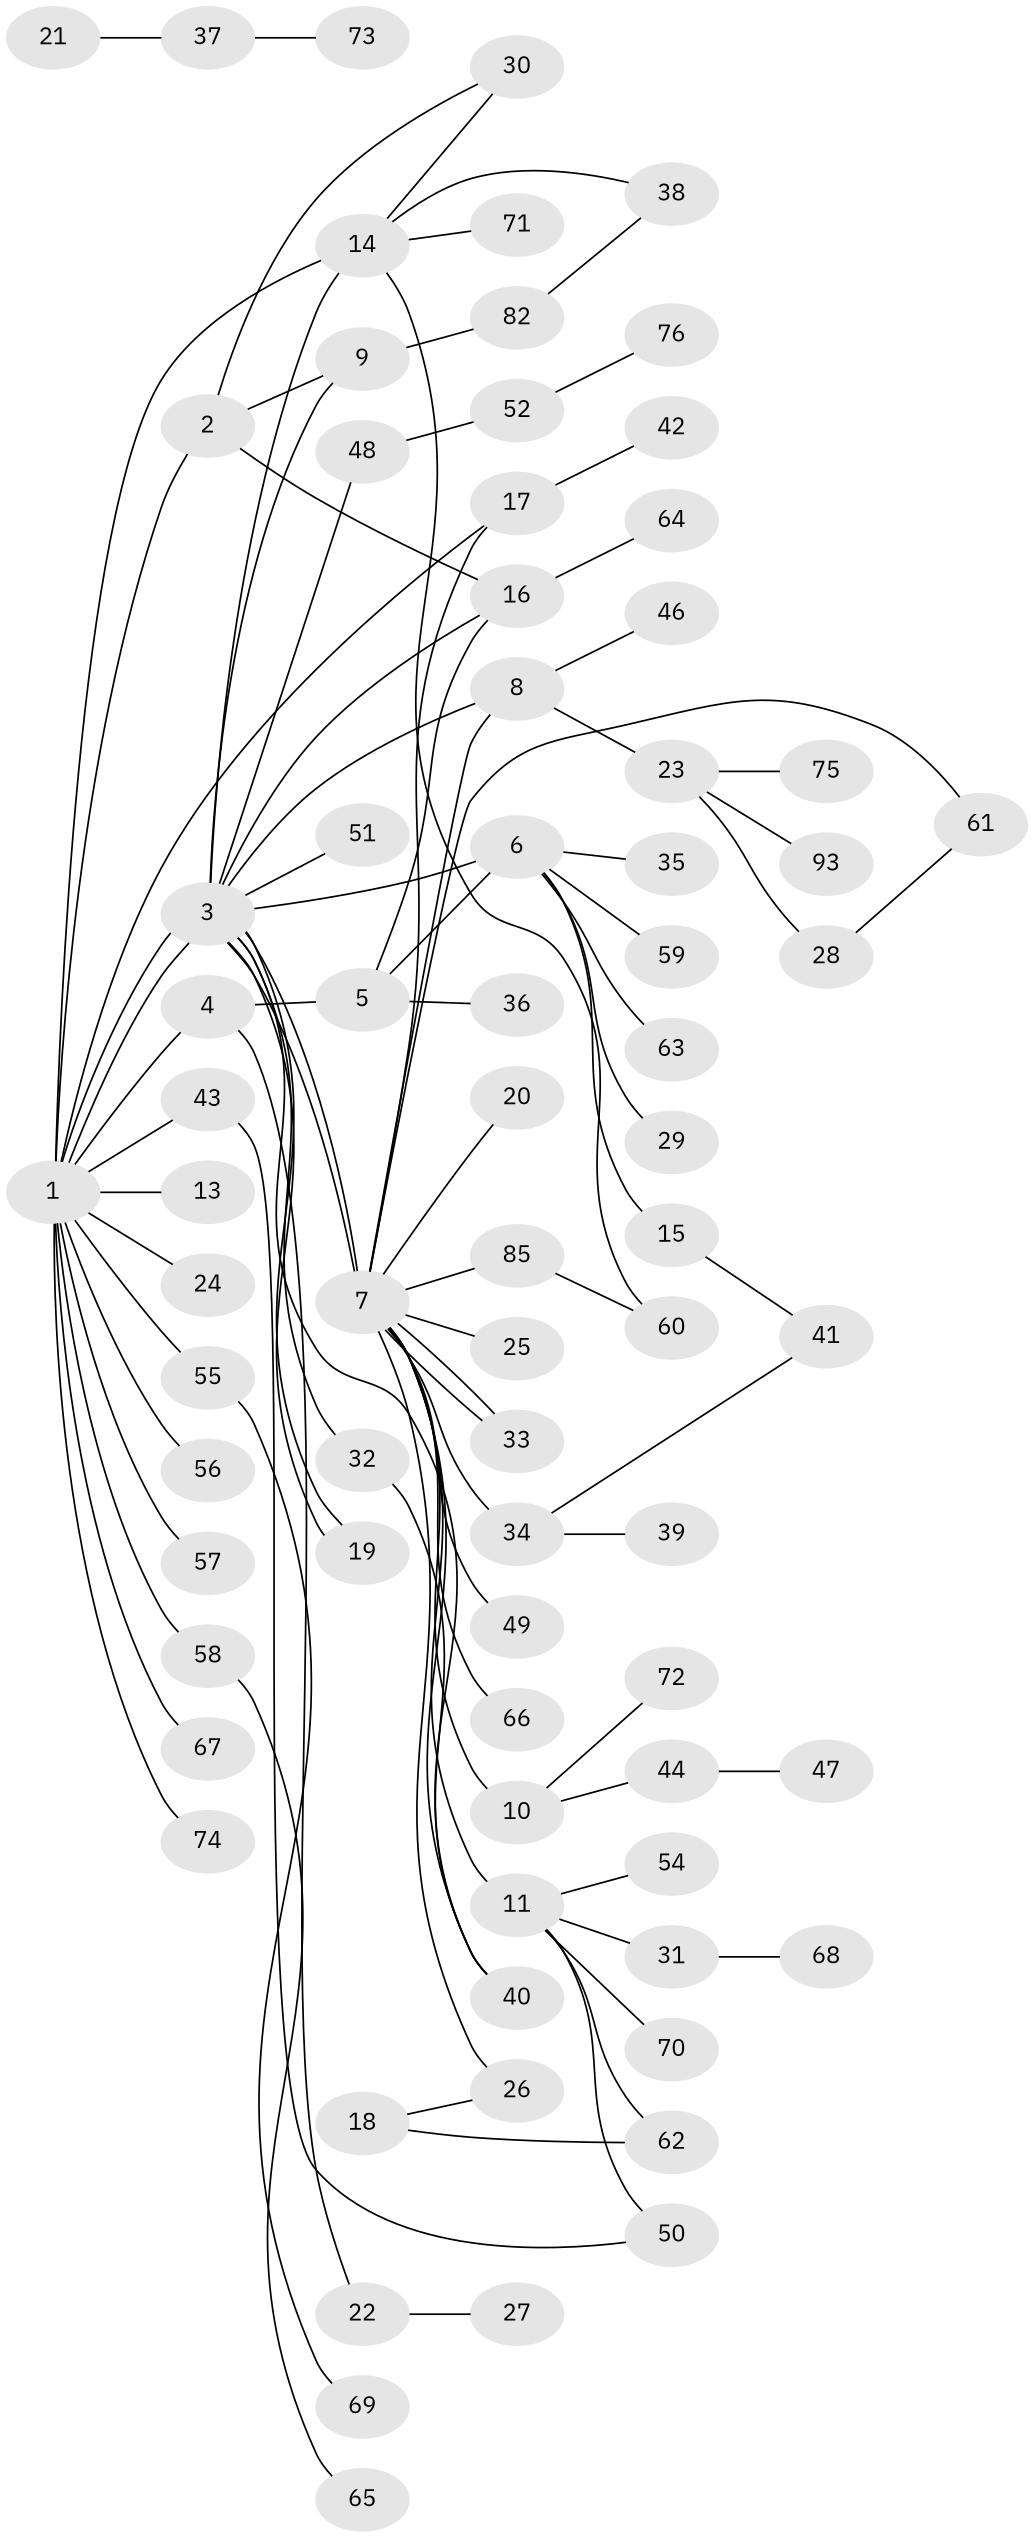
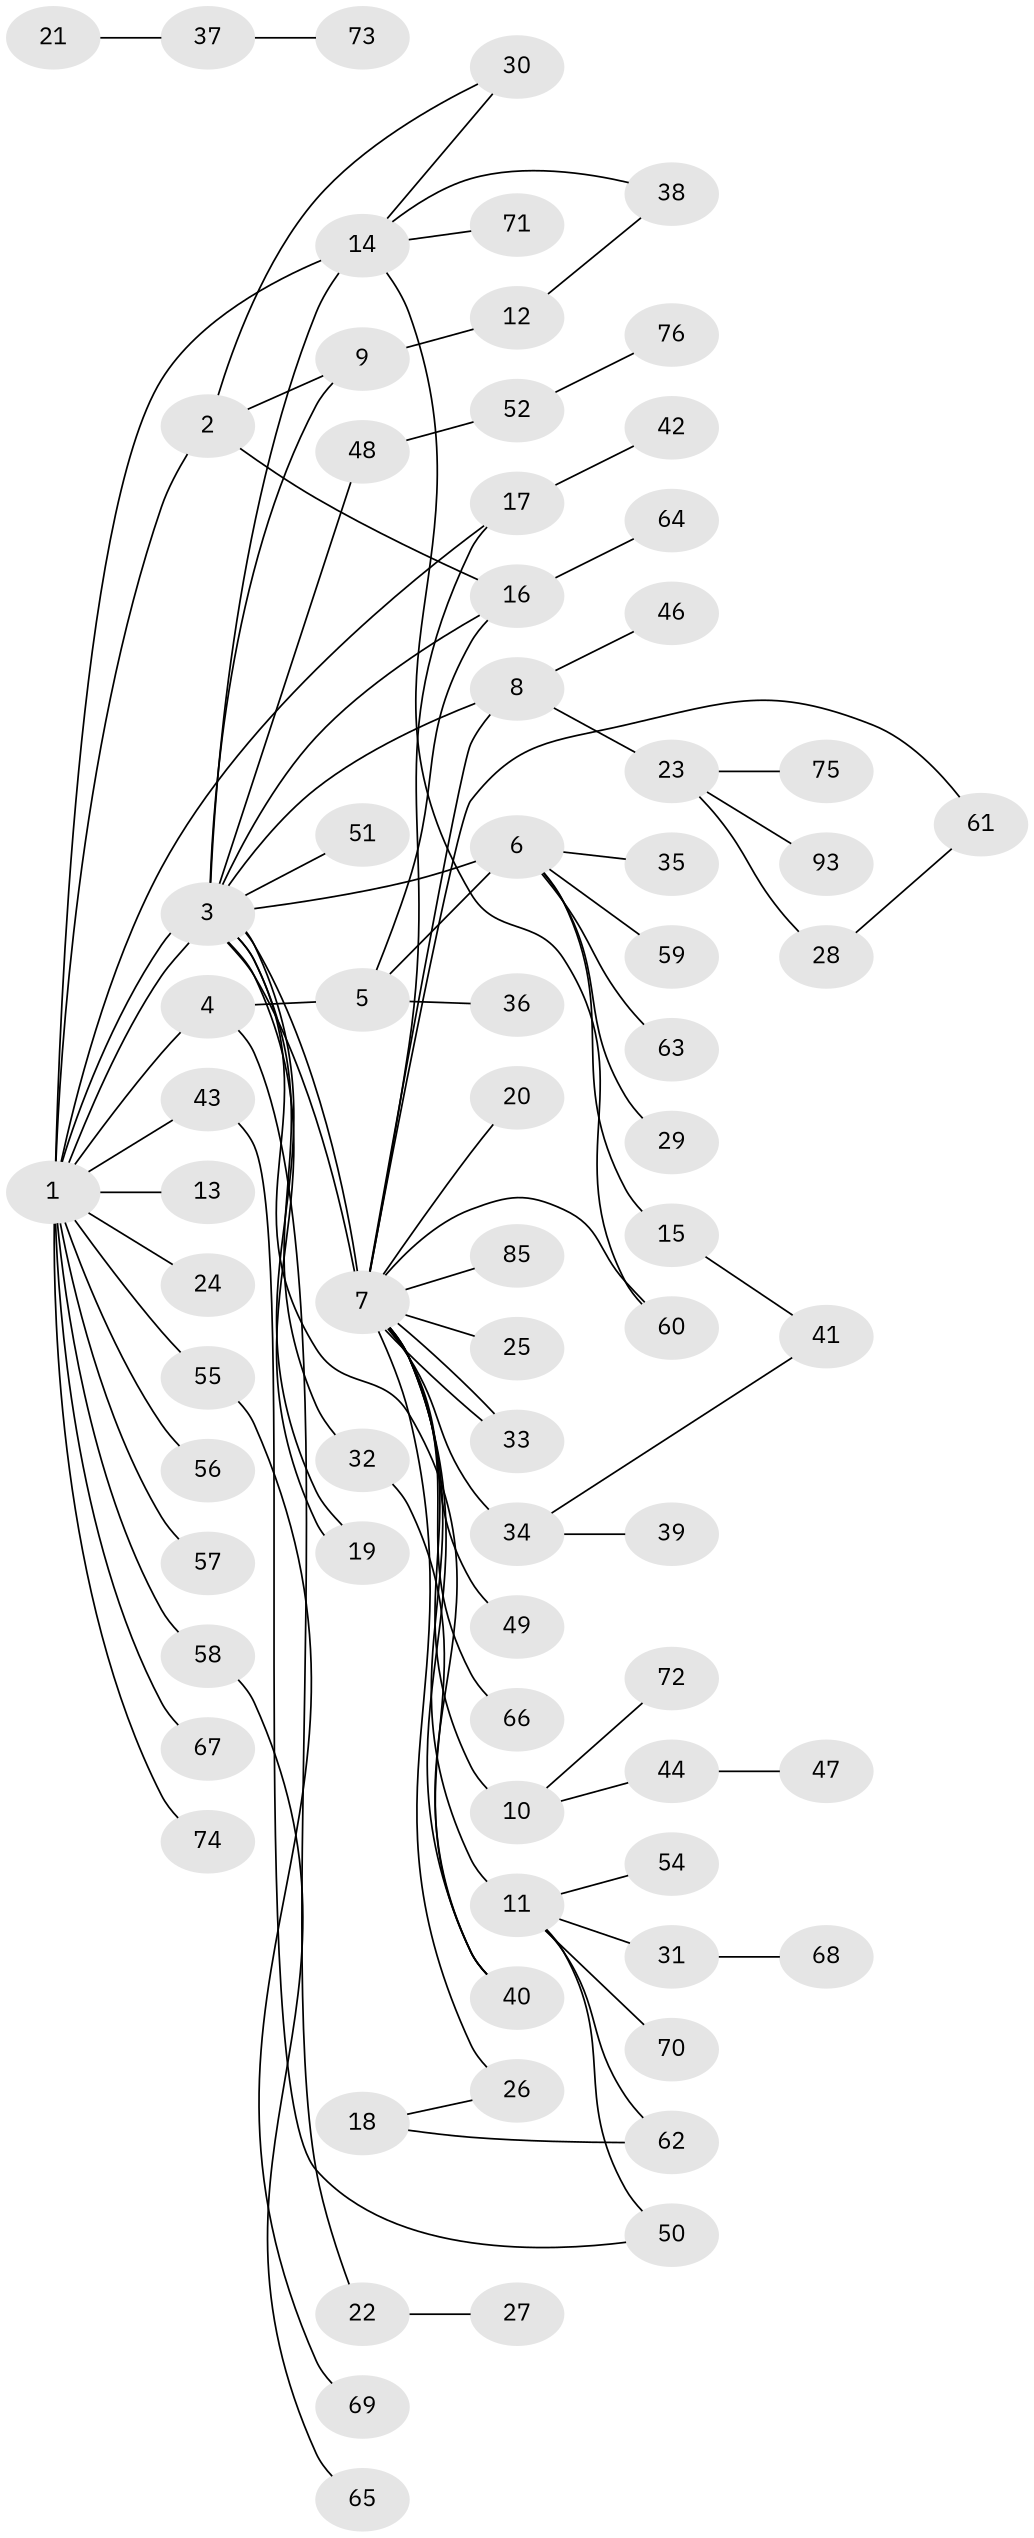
node "82": label "82" -> "12"
edge "85" -- "60": now "7" -- "60"
